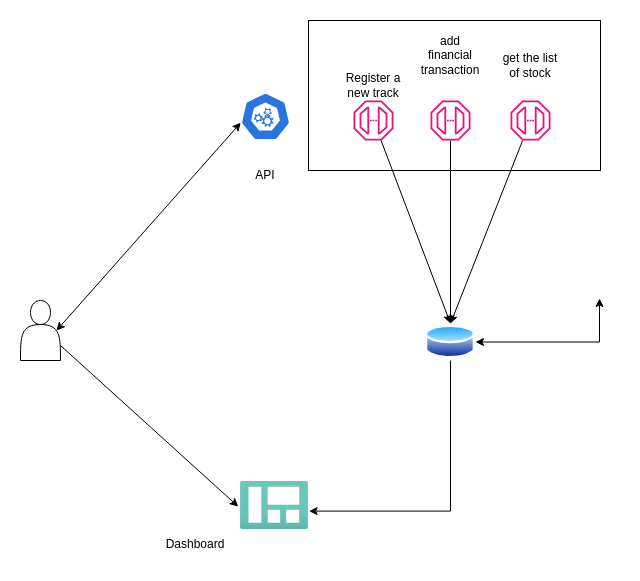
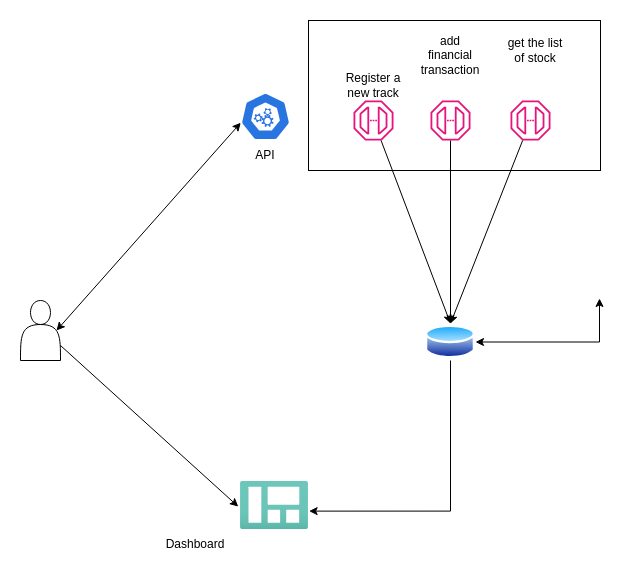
node "get the list of stock": moved (531, 66) -> (536, 51)
node "API": moved (266, 176) -> (266, 156)
